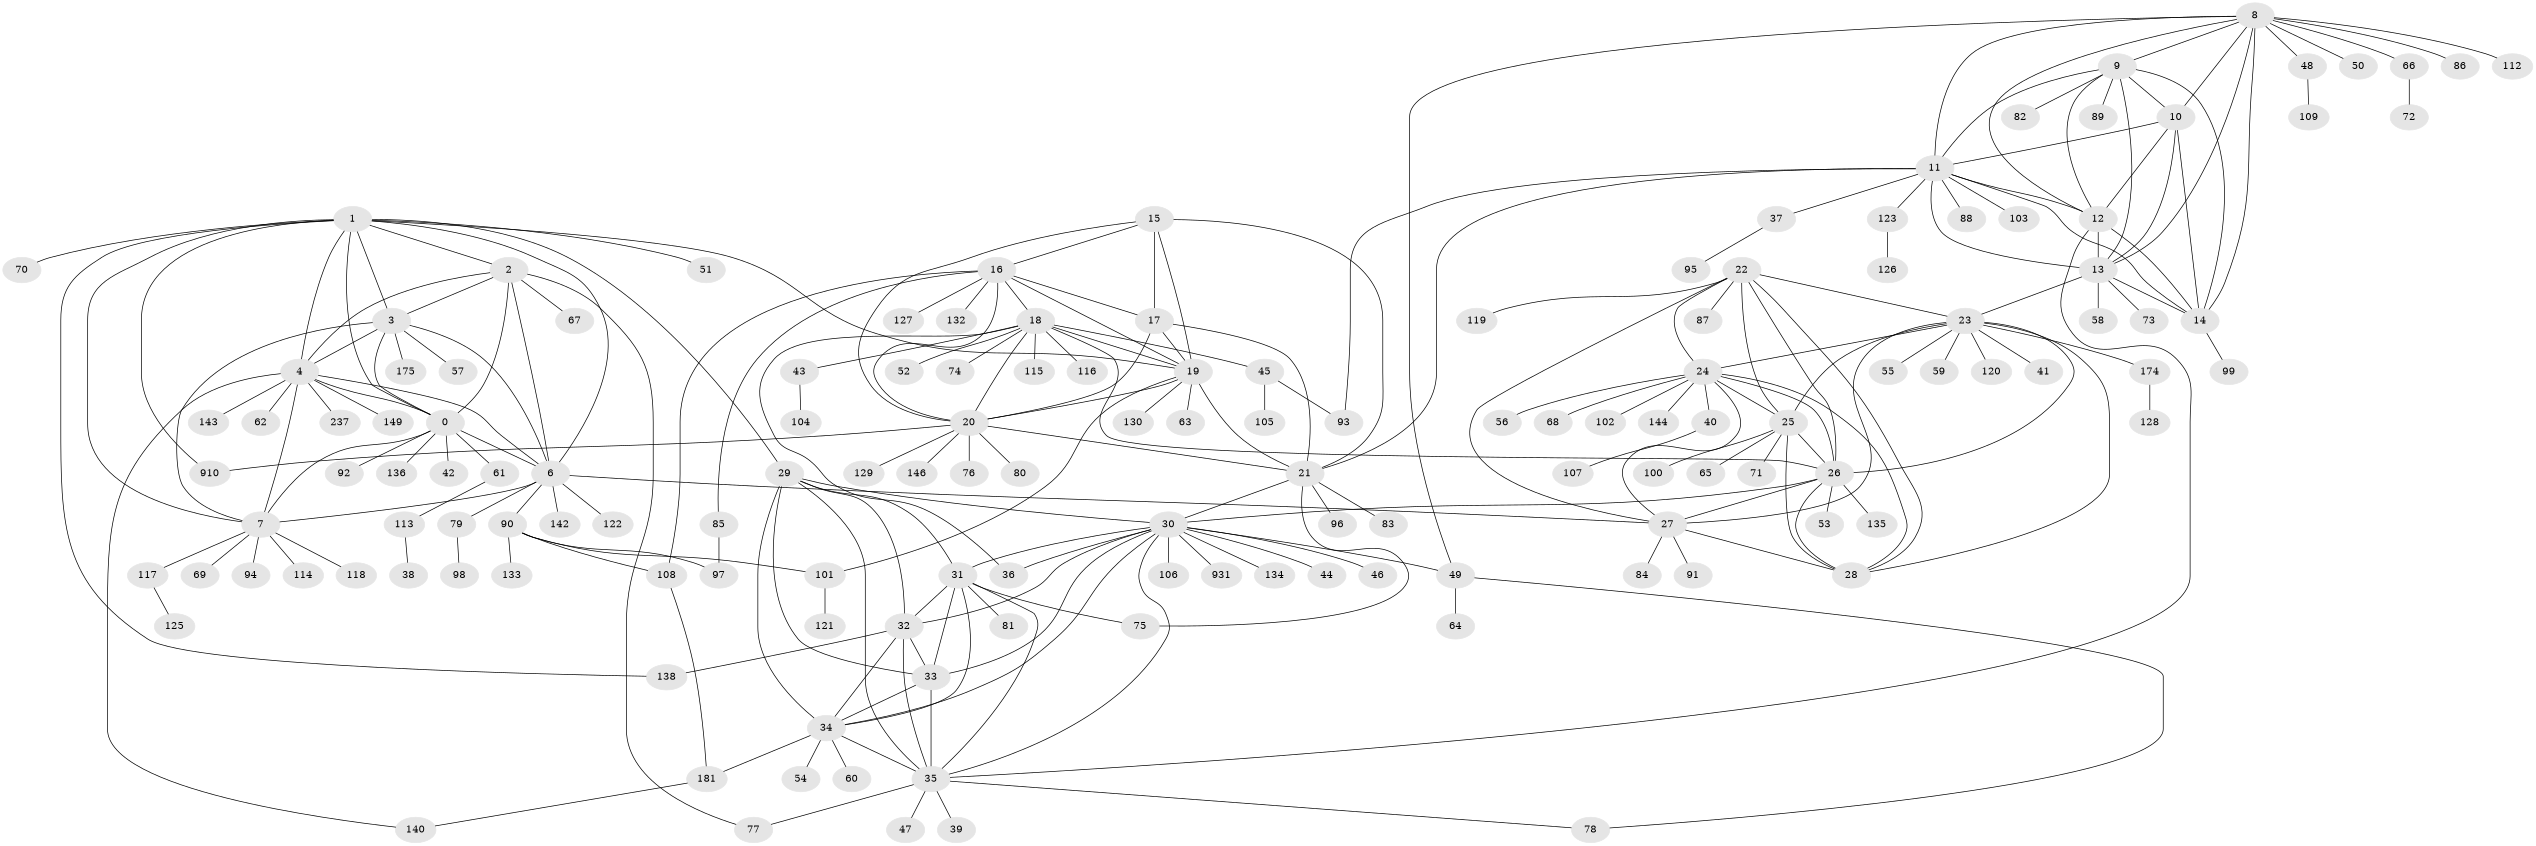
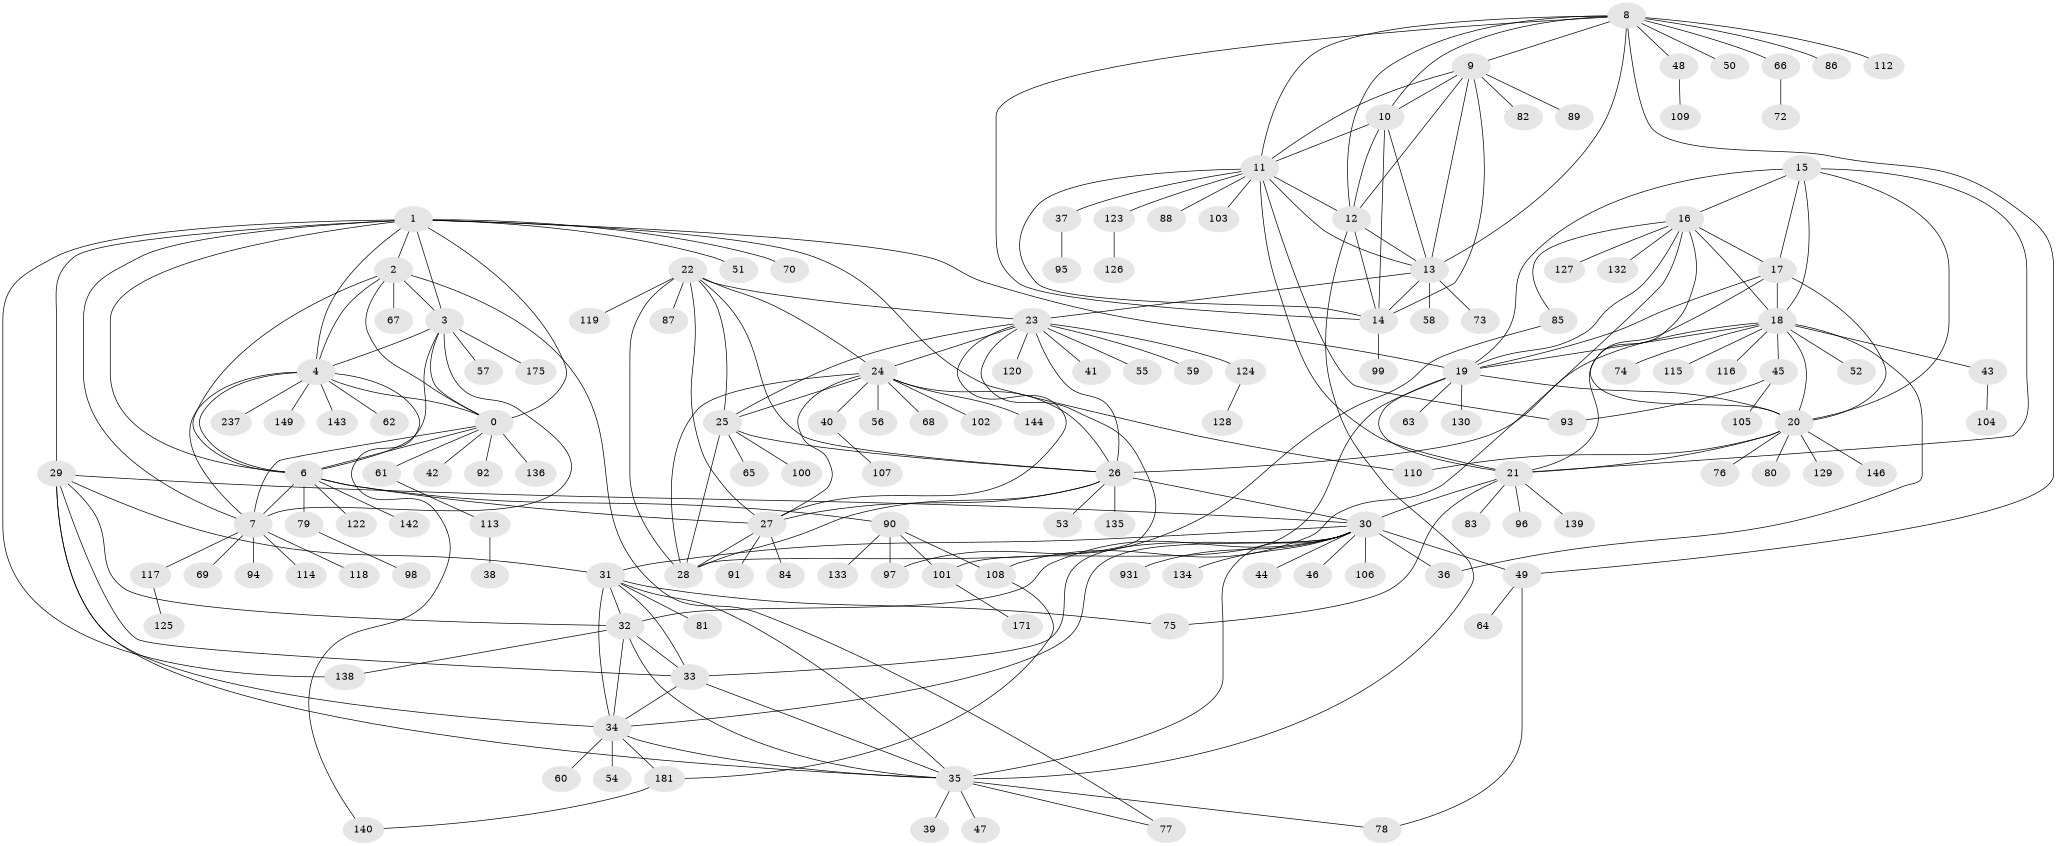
edge "15" -- "18": added
edge "17" -- "18": added
node "174": label "174" -> "124"
node "910": label "910" -> "110"
node "71": removed
node "139": added
node "121": label "121" -> "171"
